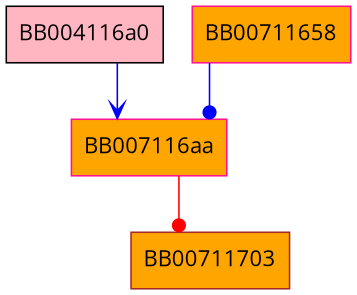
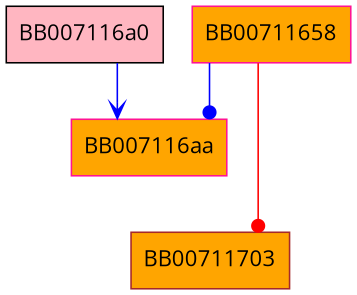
node "BB004116a0": label "BB004116a0" -> "BB007116a0"
edge "BB007116aa" -> "BB00711703": now "BB00711658" -> "BB00711703"
